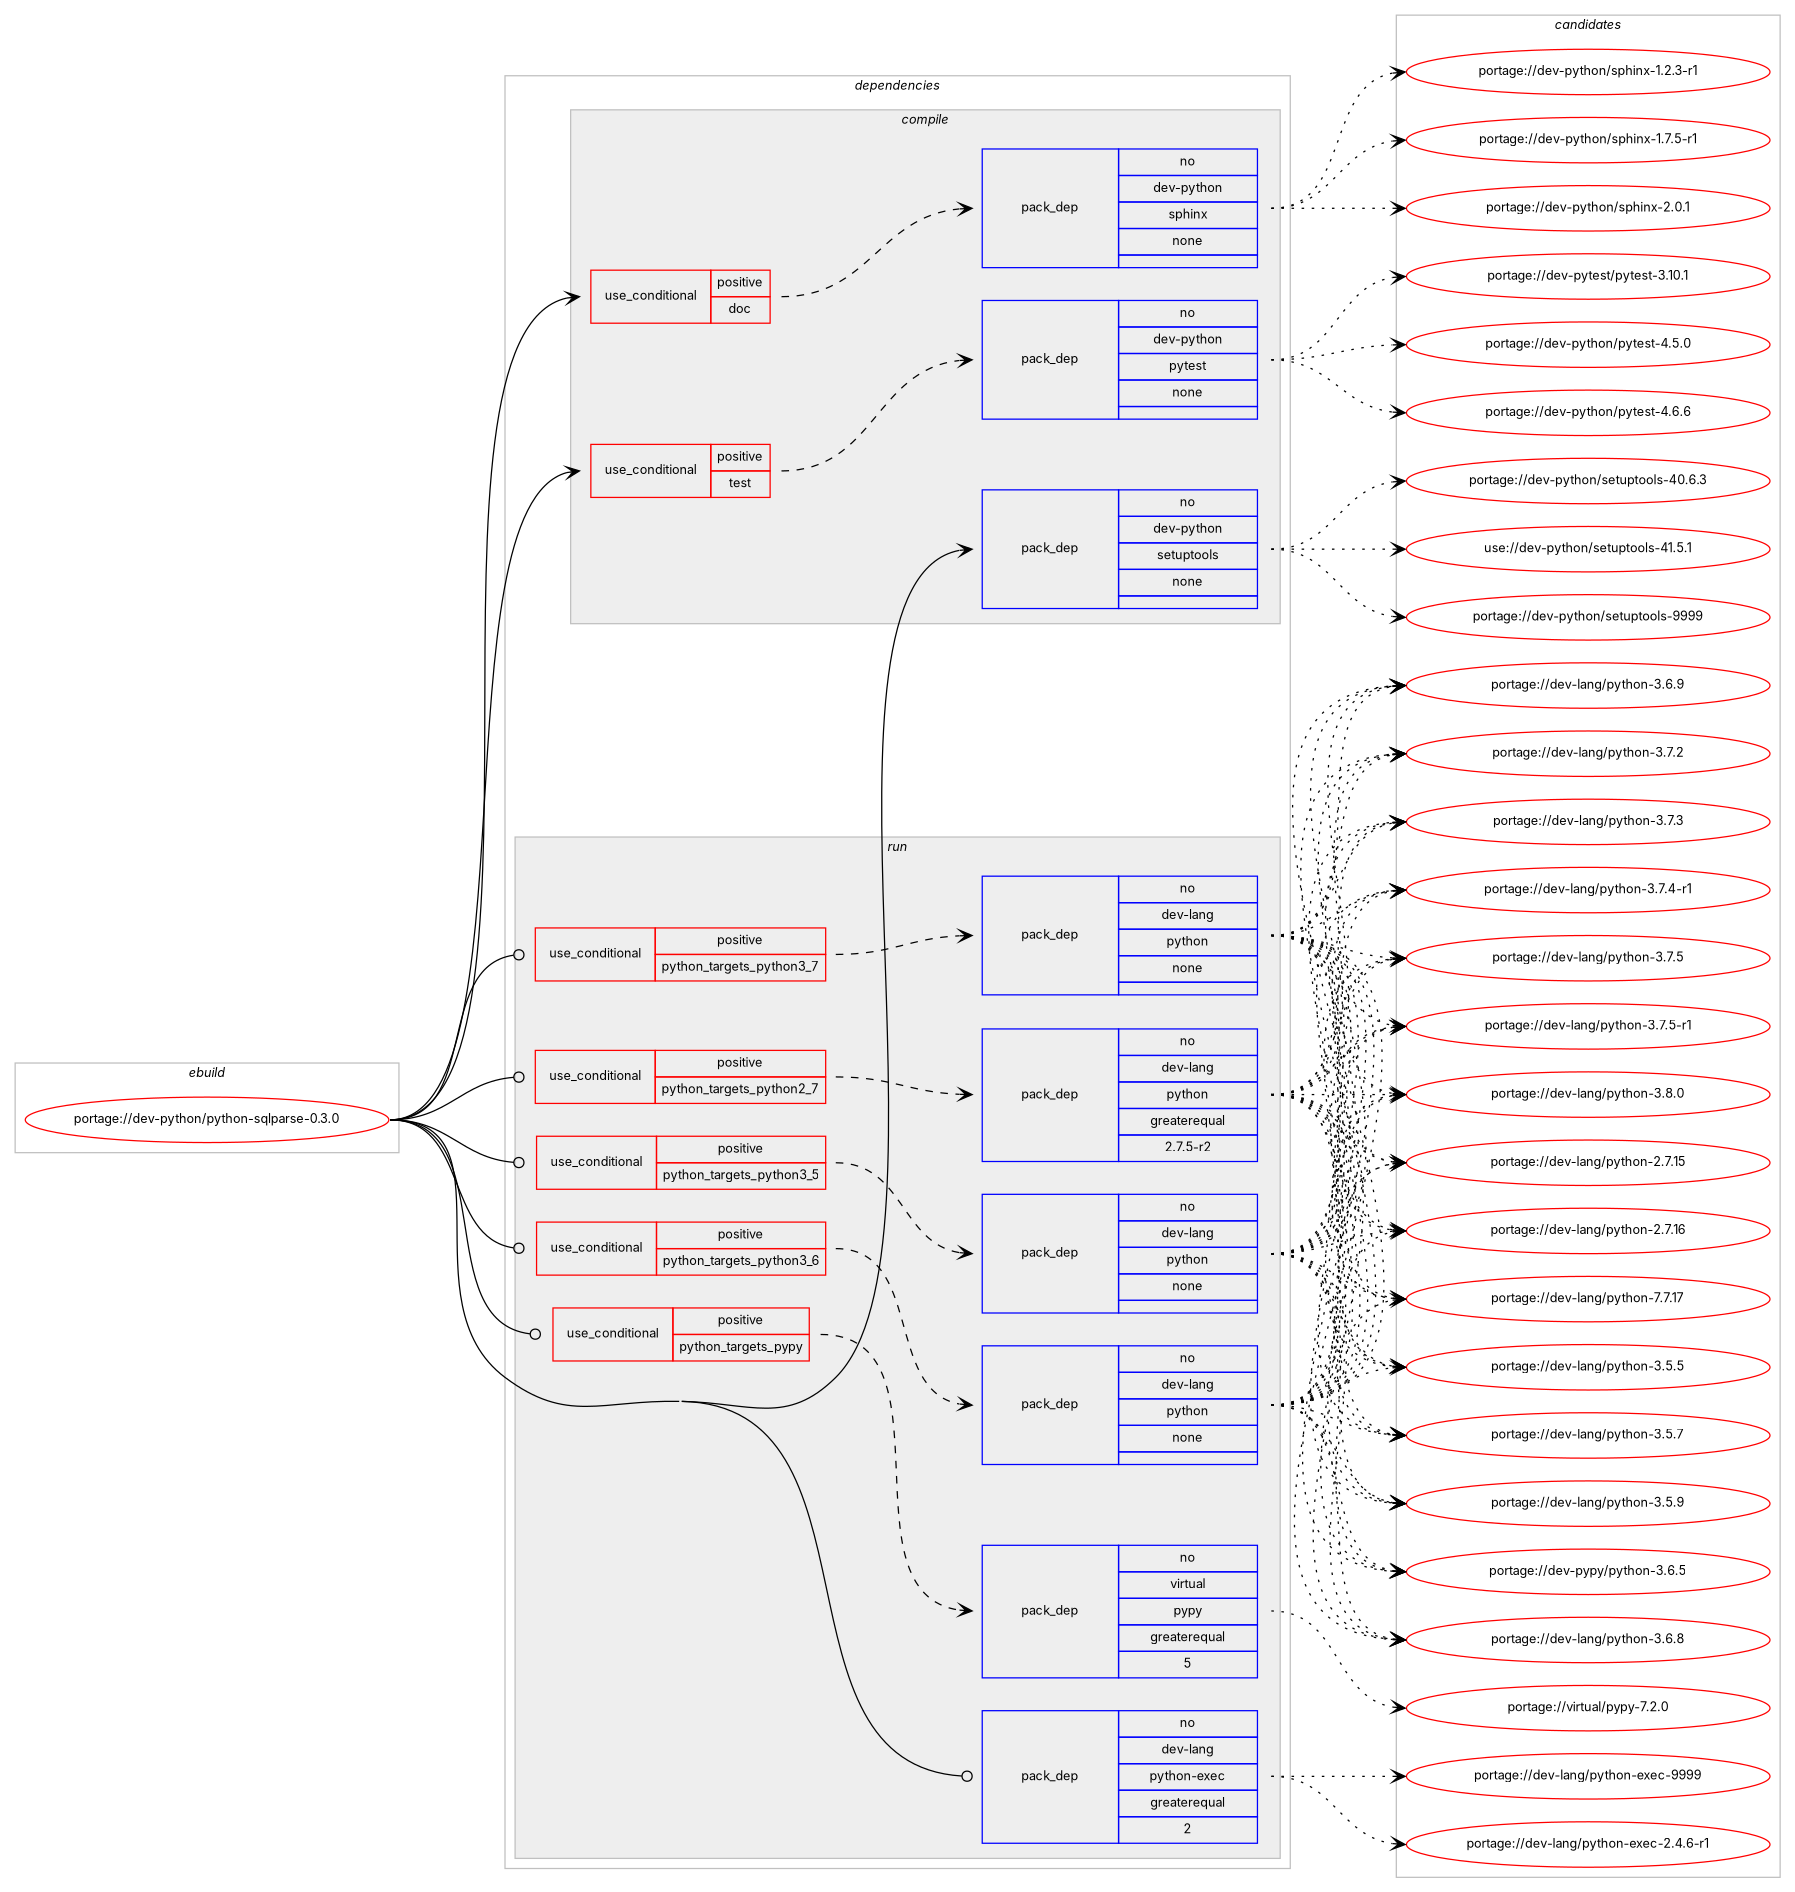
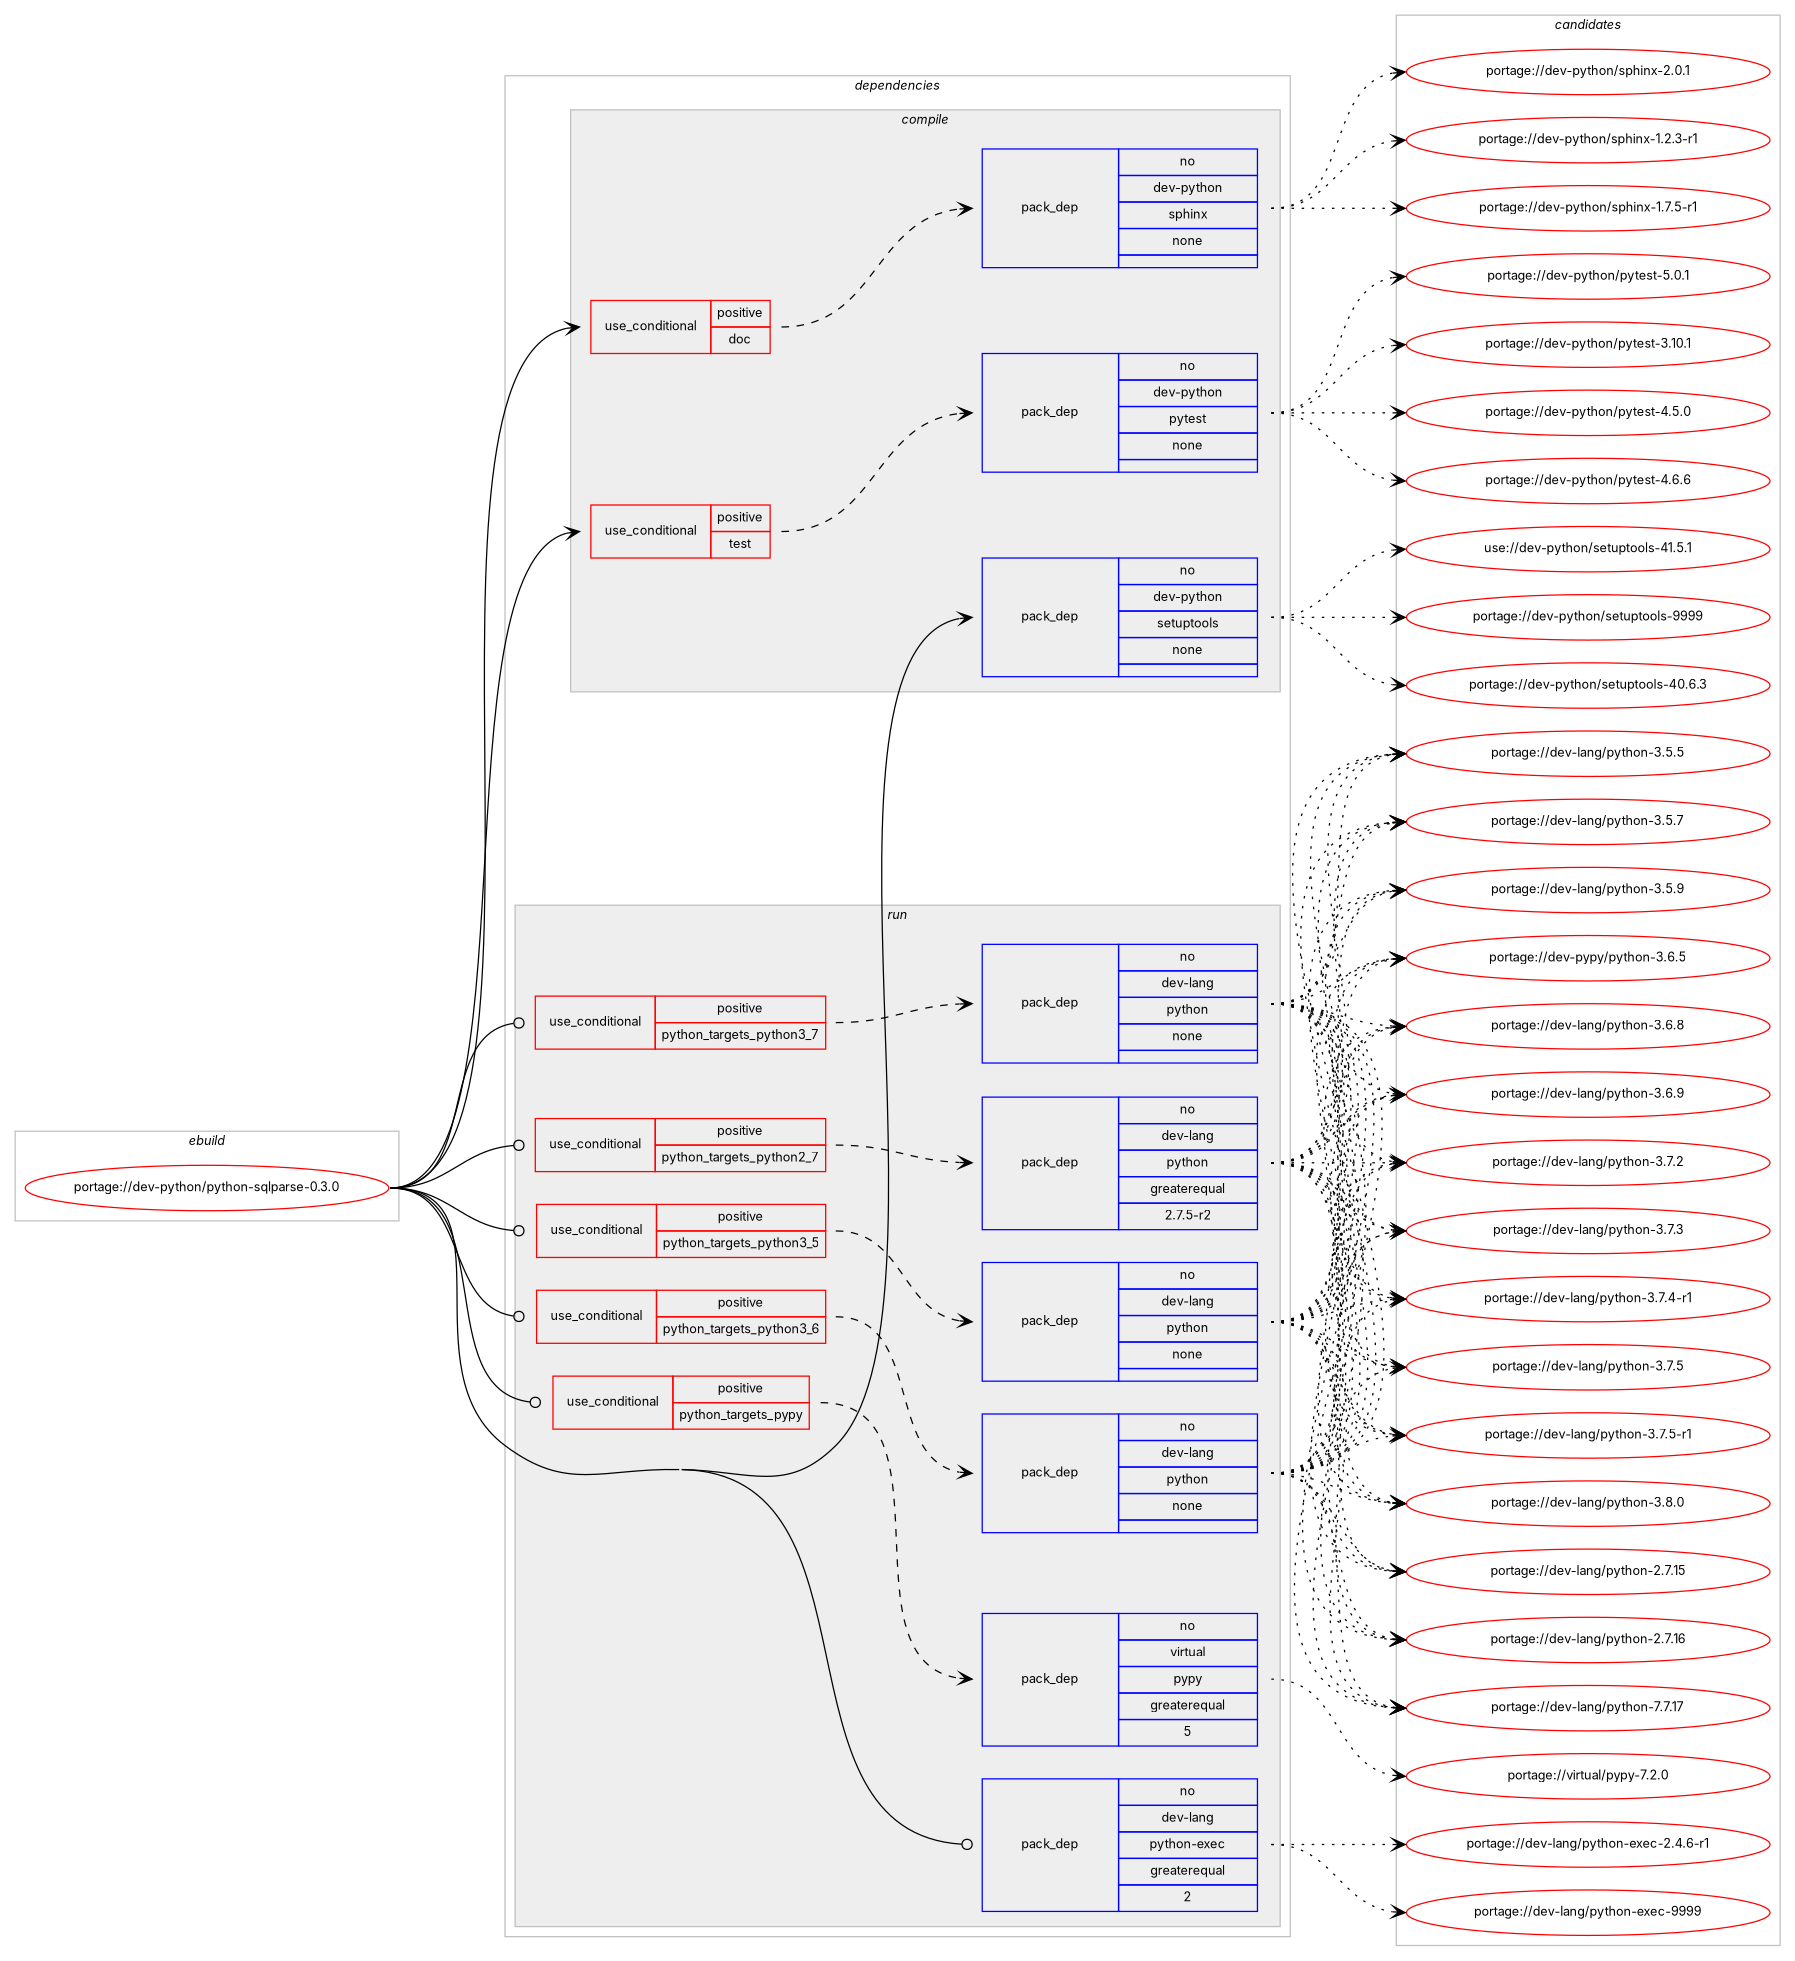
node "portage://dev-python/pytest-5.0.1": added
node "portage://dev-pytest/pytest-3.10.1": label "portage://dev-pytest/pytest-3.10.1" -> "portage://dev-python/pytest-3.10.1"
